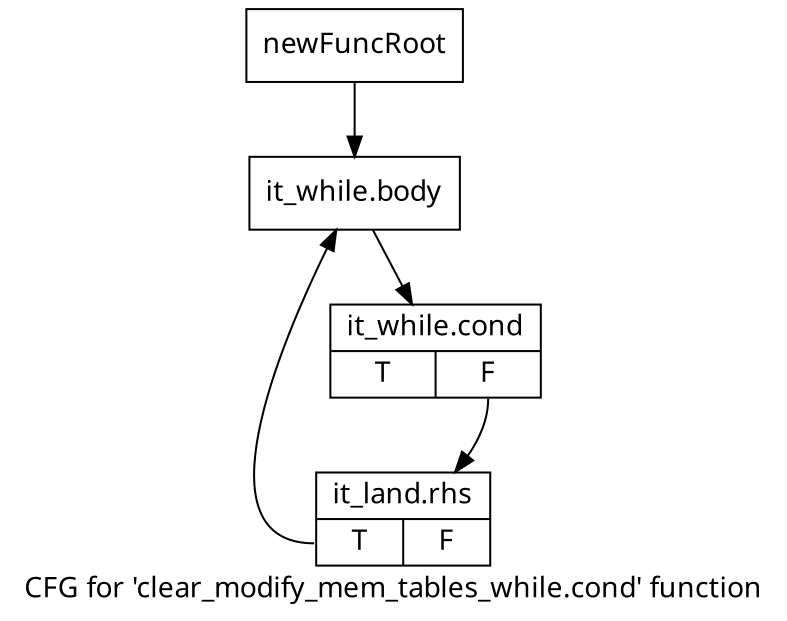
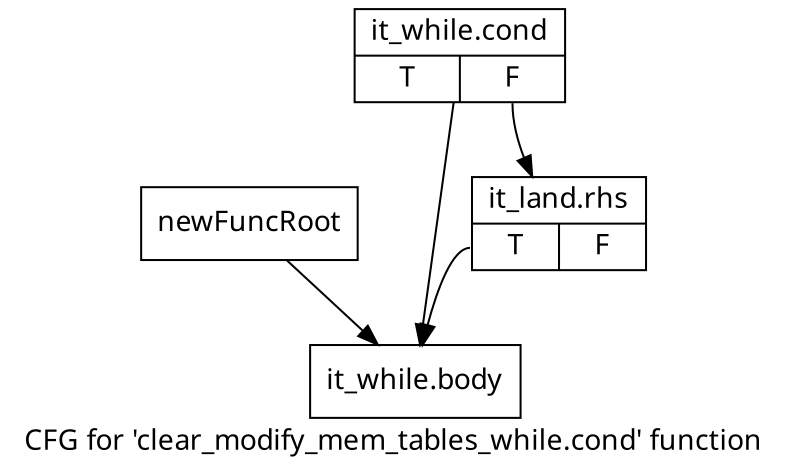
edge "it_while.body" -> "it_while.cond": reversed
